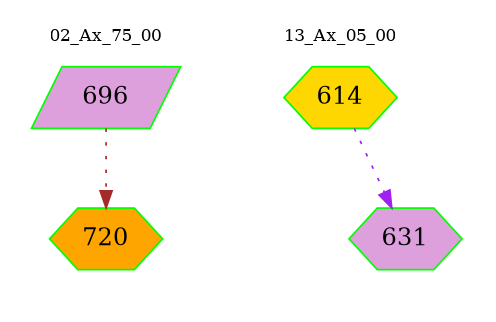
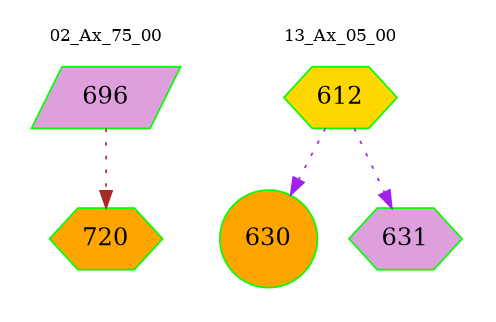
node "614": label "614" -> "612"
node "630": added
